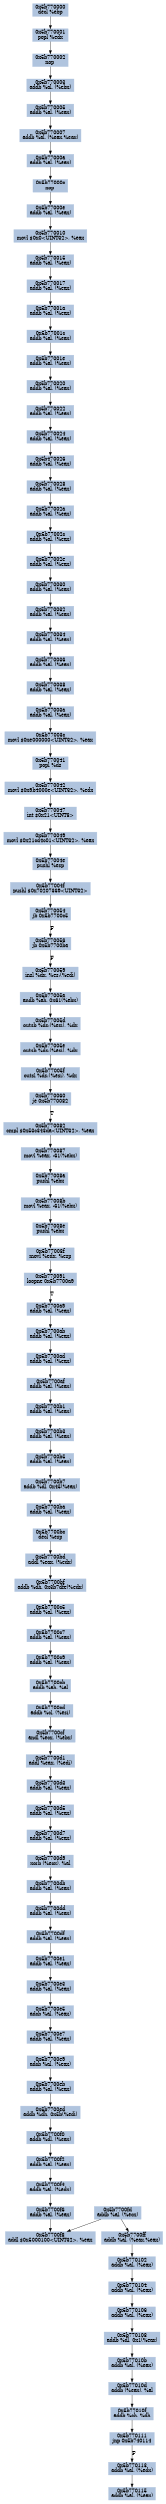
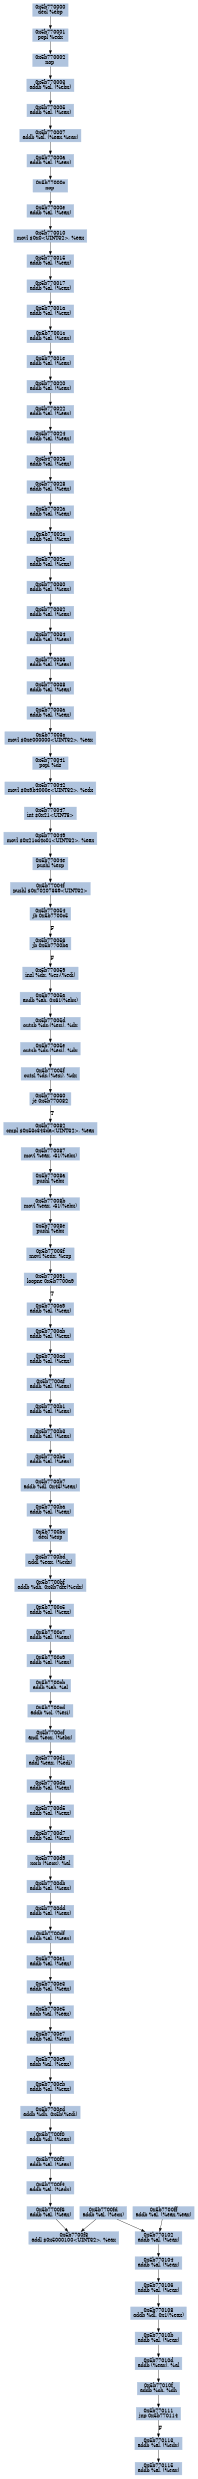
edge "0x5b7700fd addb %al, (%ecx)" -> "0x5b7700ff addb %al, (%eax,%eax)": now "0x5b7700fd addb %al, (%ecx)" -> "0x5b770102 addb %al, (%eax)"
node "0x5b770111 jnp 0x5b740114": label "0x5b770111 jnp 0x5b740114" -> "0x5b770111 jnp 0x5b770114"
